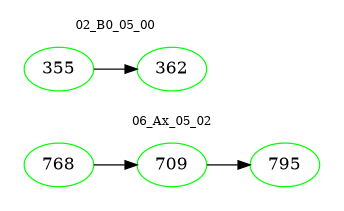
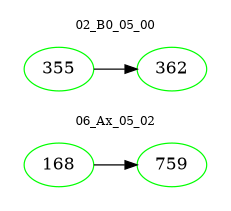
node "768": label "768" -> "168"
node "709": label "709" -> "759"
node "795": removed
